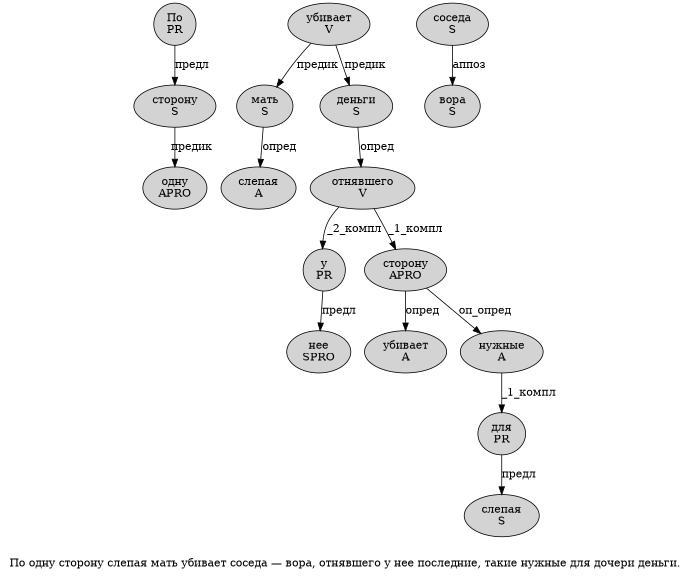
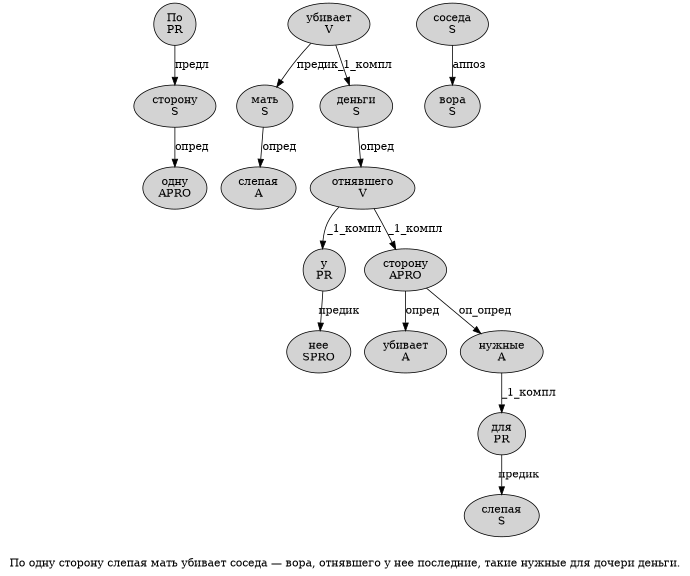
edge "убивает V" -> "деньги S": label "предик" -> "_1_компл"
edge "сторону S" -> "одну APRO": label "предик" -> "опред"
edge "отнявшего V" -> "у PR": label "_2_компл" -> "_1_компл"
edge "у PR" -> "нее SPRO": label "предл" -> "предик"
edge "для PR" -> "слепая S": label "предл" -> "предик"
